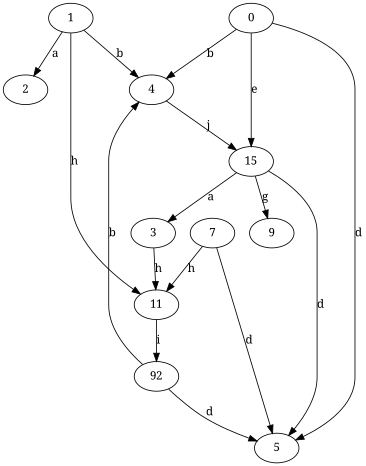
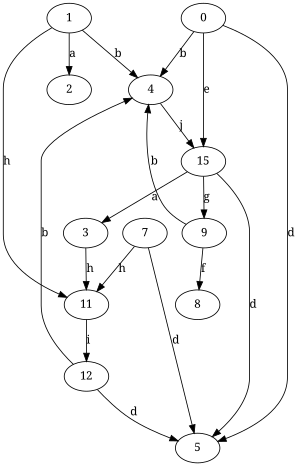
edge "9" -> "4": added, label "b"
node "8": added
node "92": label "92" -> "12"
